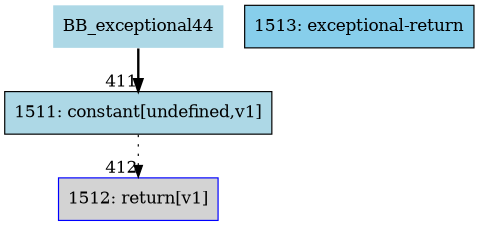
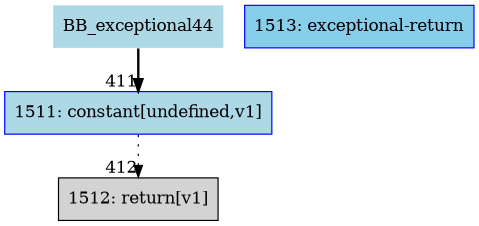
node "1513: exceptional-return": color black -> blue
node "1511: constant[undefined,v1]": color black -> blue
node "1512: return[v1]": color blue -> black
